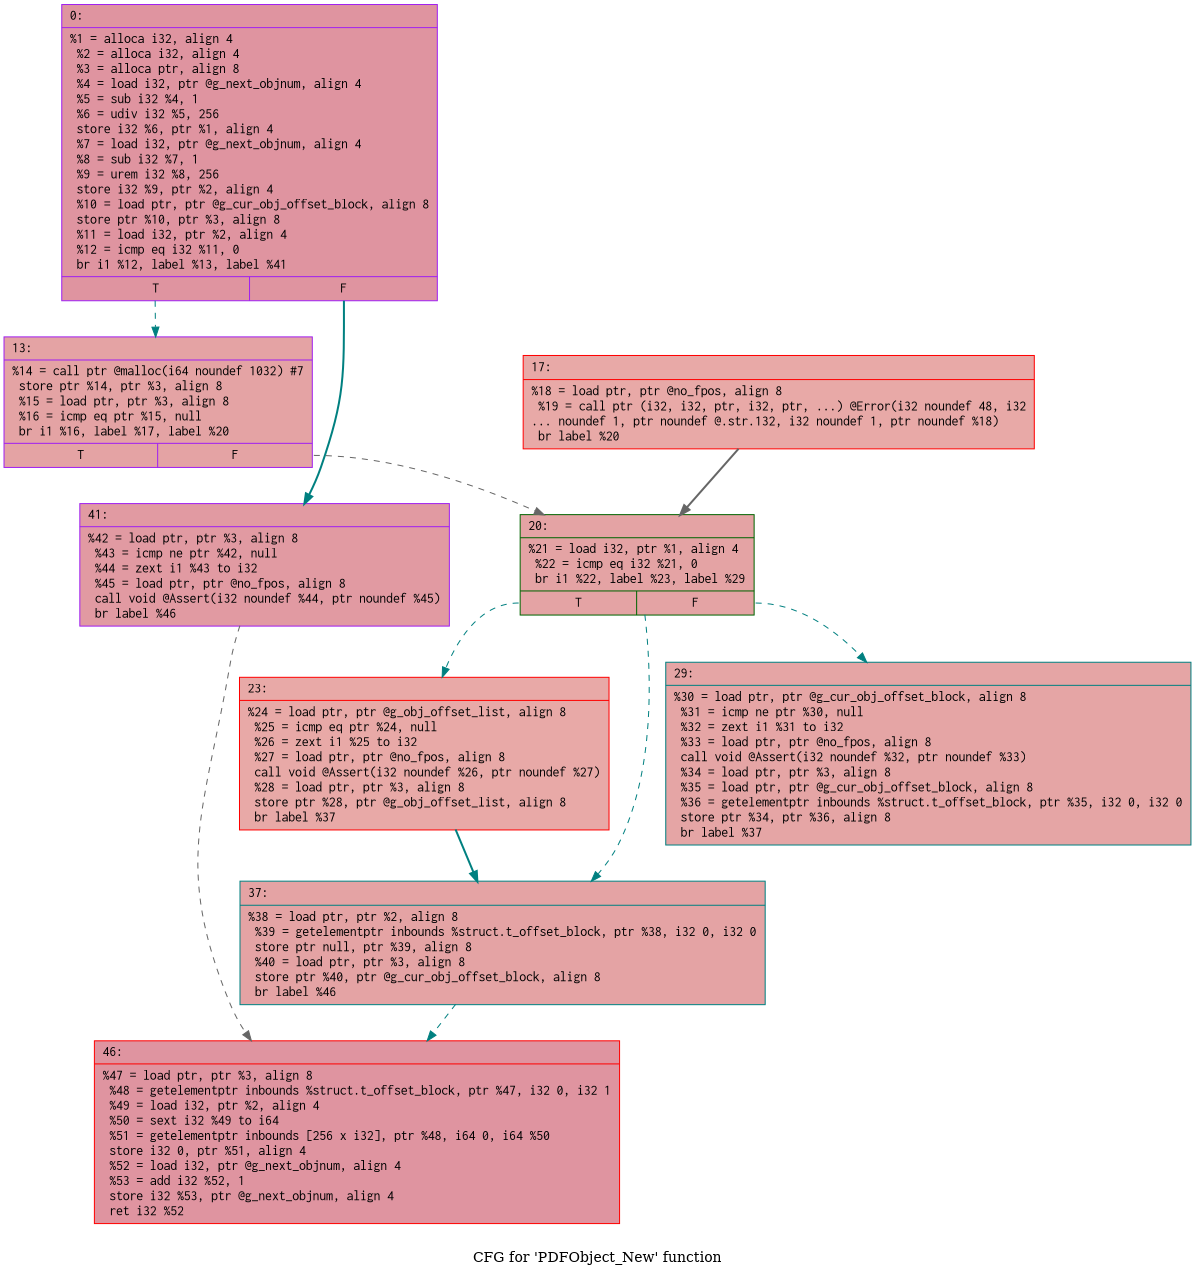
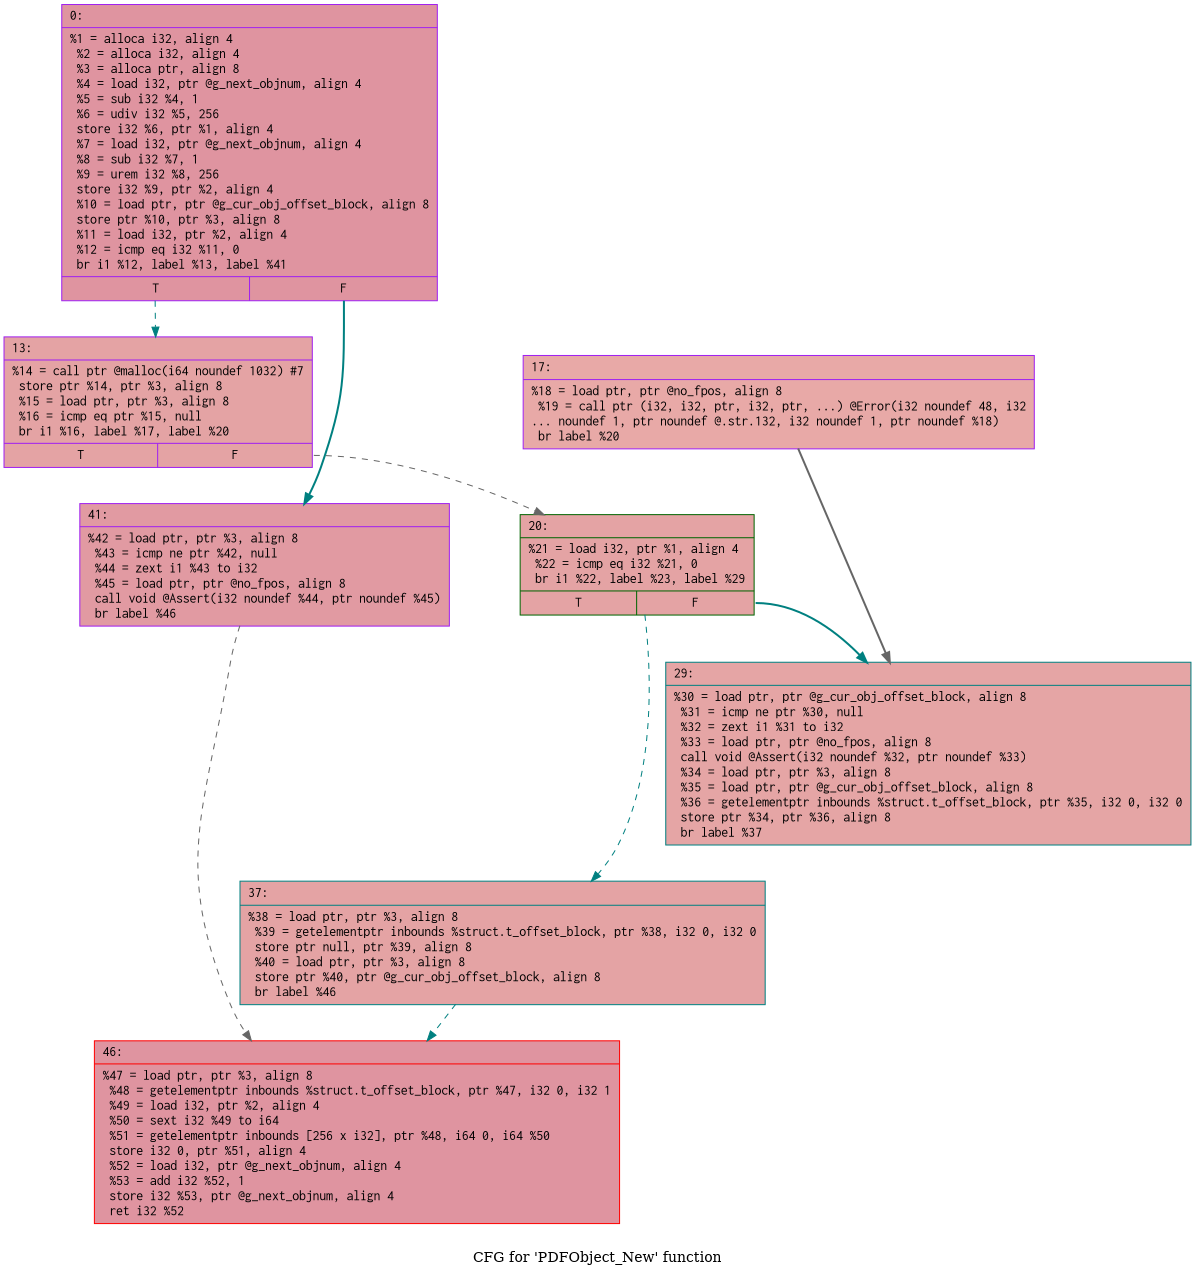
node "17:": color red -> purple
edge "17:" -> "20:": now "17:" -> "29:"
edge "20:" -> "29:": style dashed -> bold
node "23:": removed
node "37:": text "%38 = load ptr, ptr %2, align 8" -> "%38 = load ptr, ptr %3, align 8"
